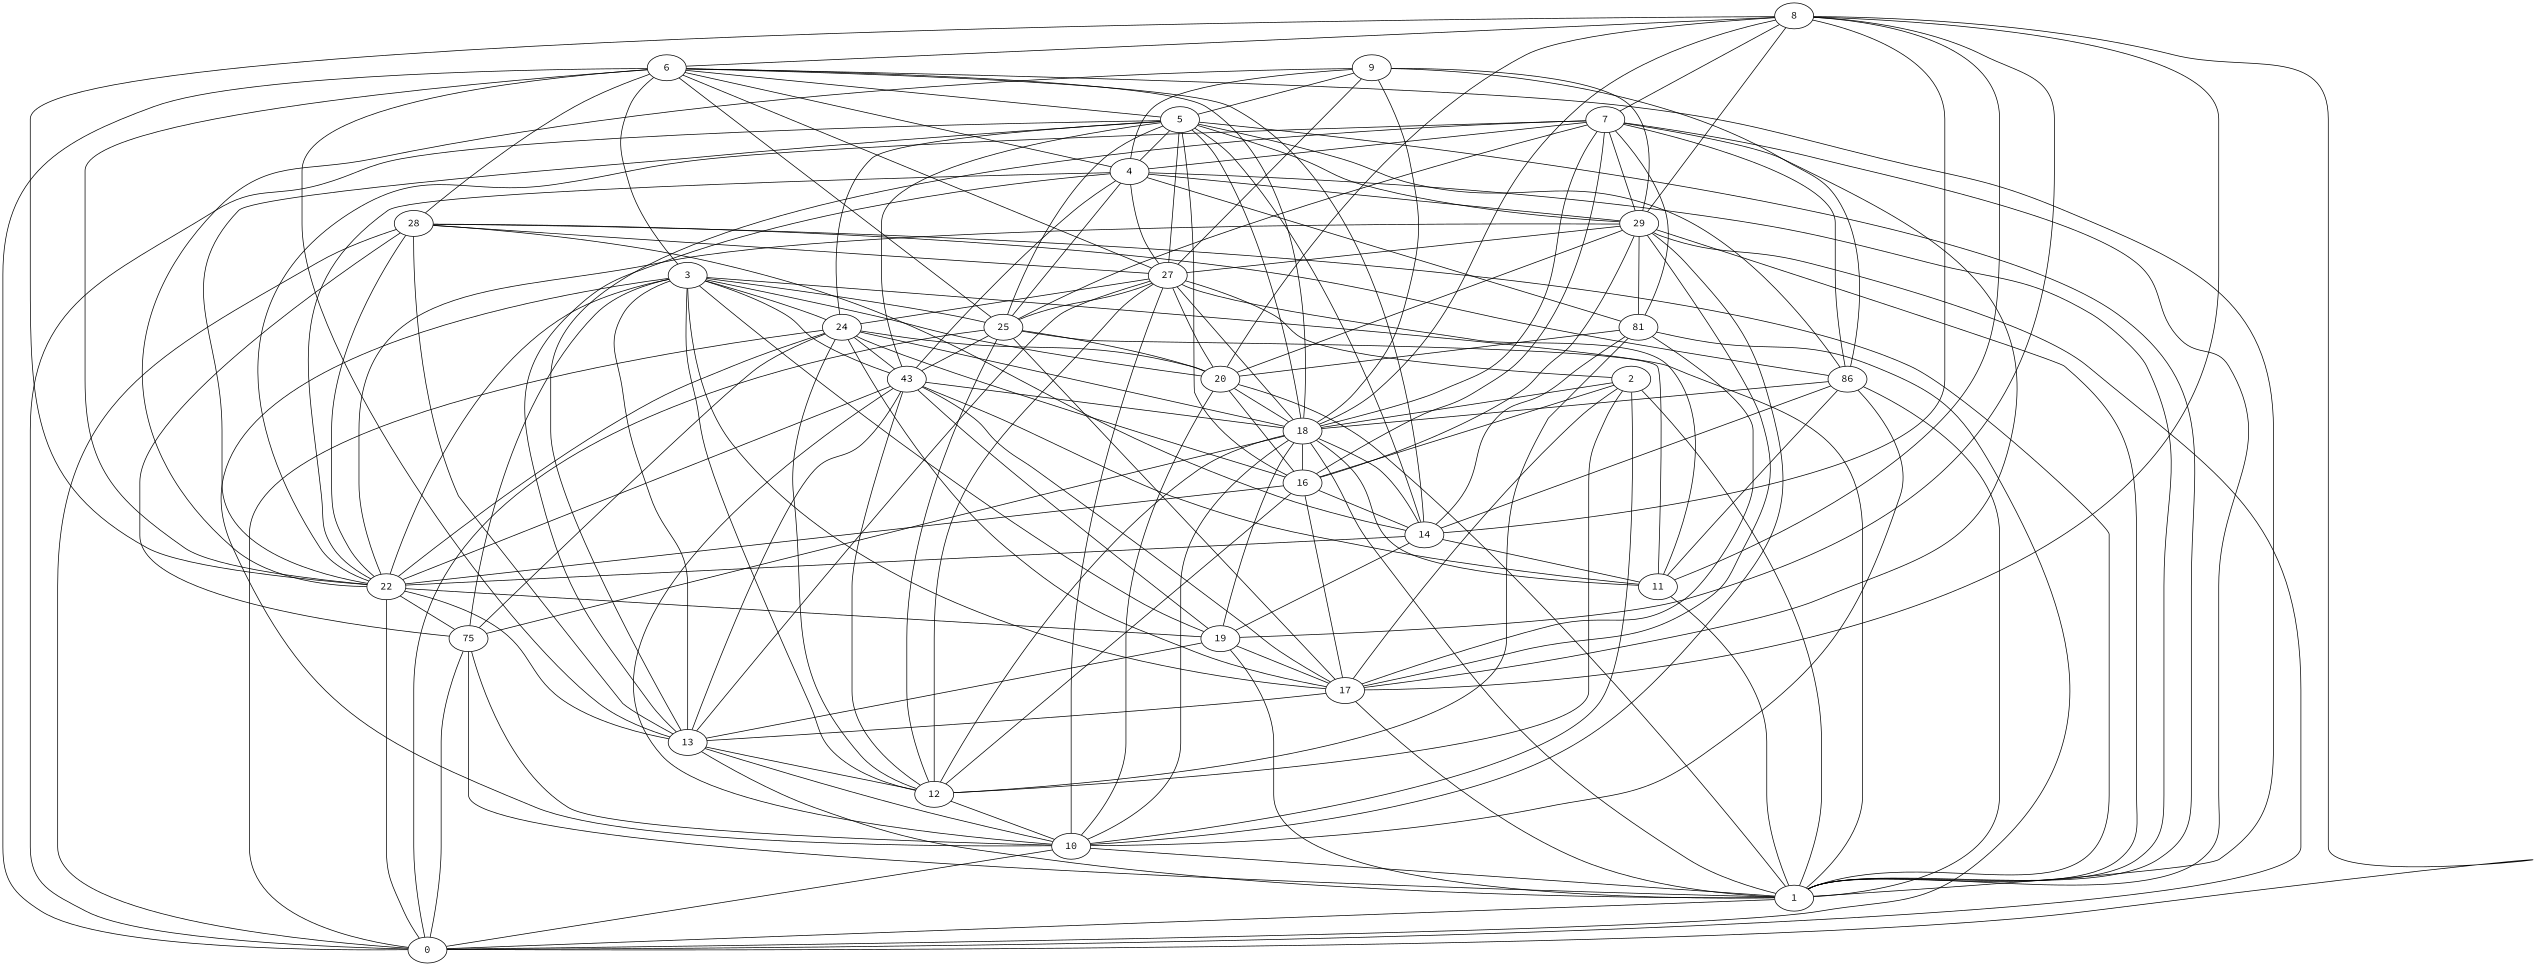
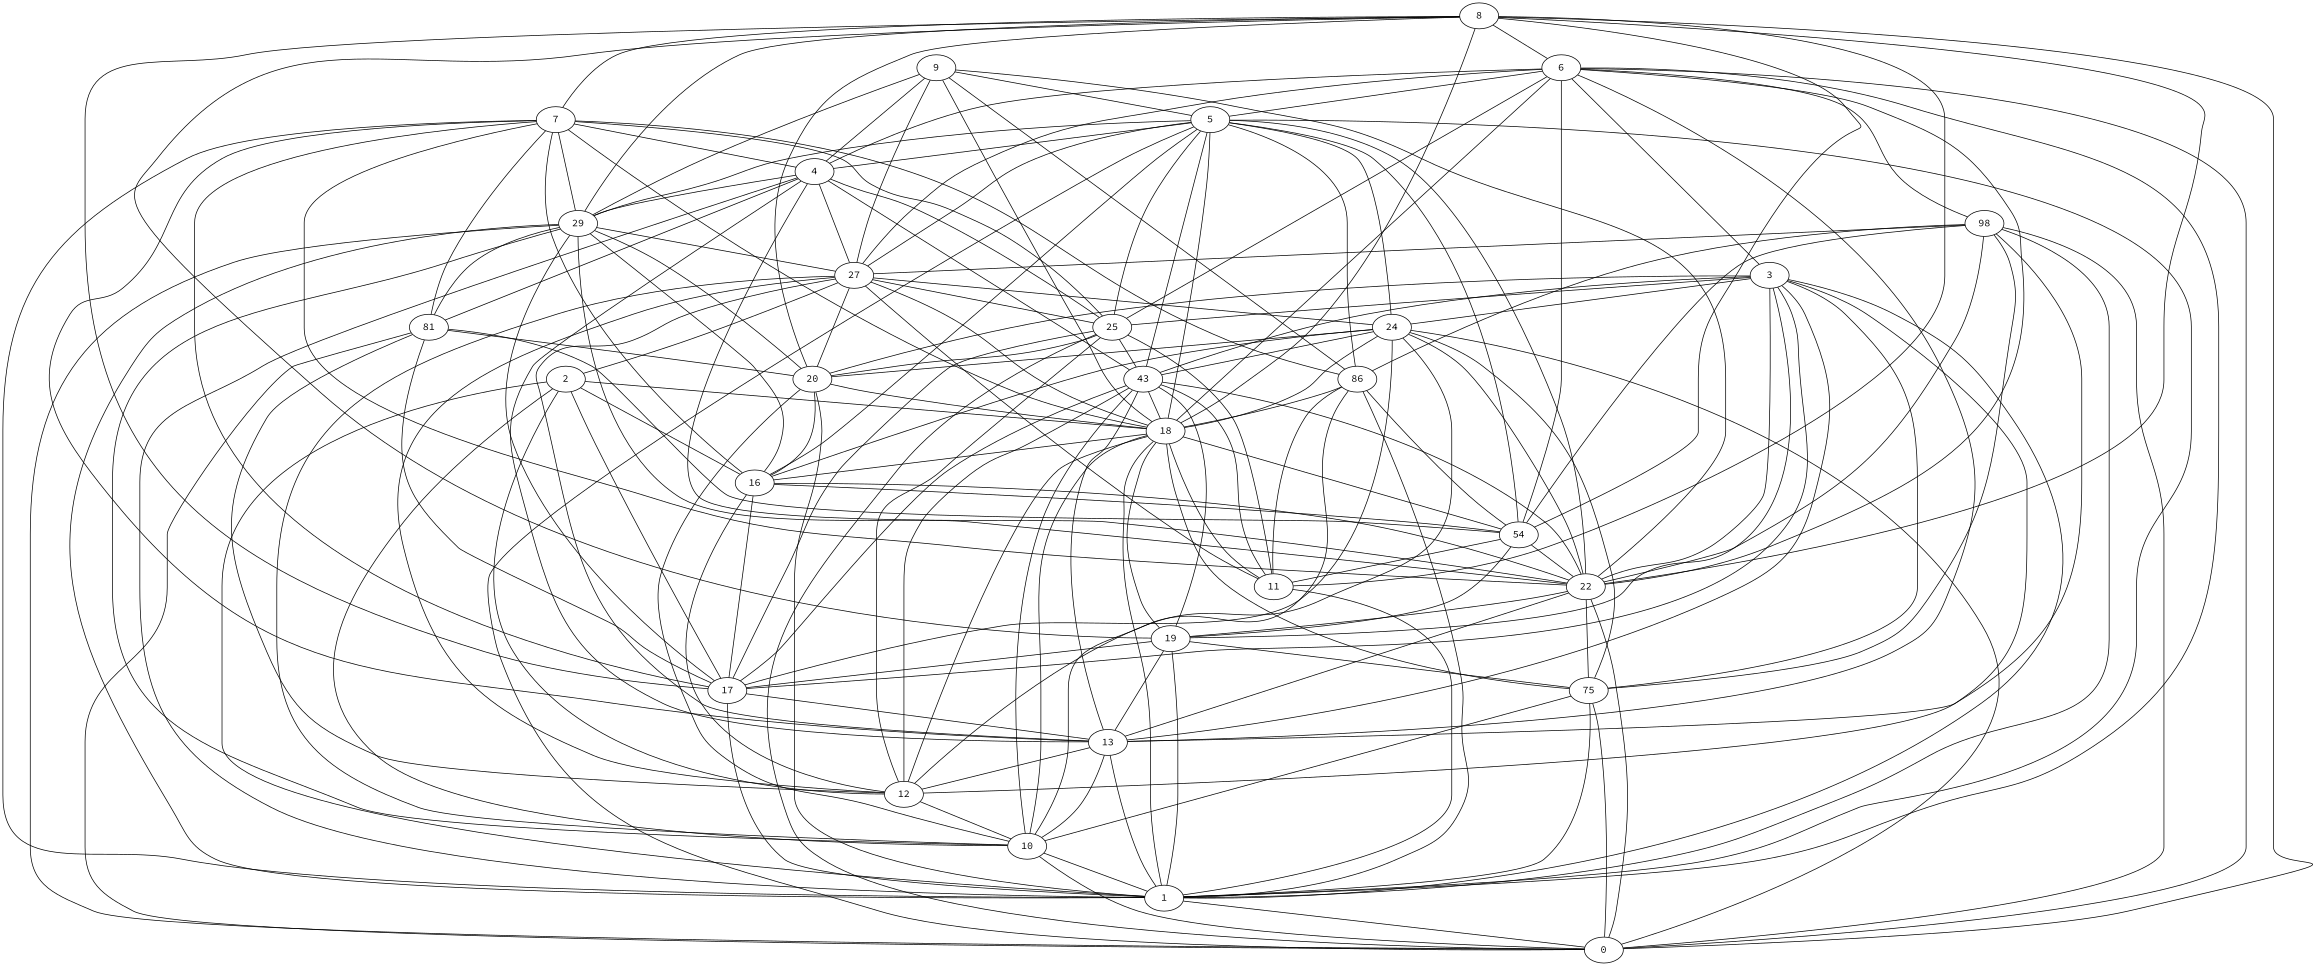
node "28": label "28" -> "98"
node "14": label "14" -> "54"
edge "19" -- "75": added
edge "3" -- "10": removed
